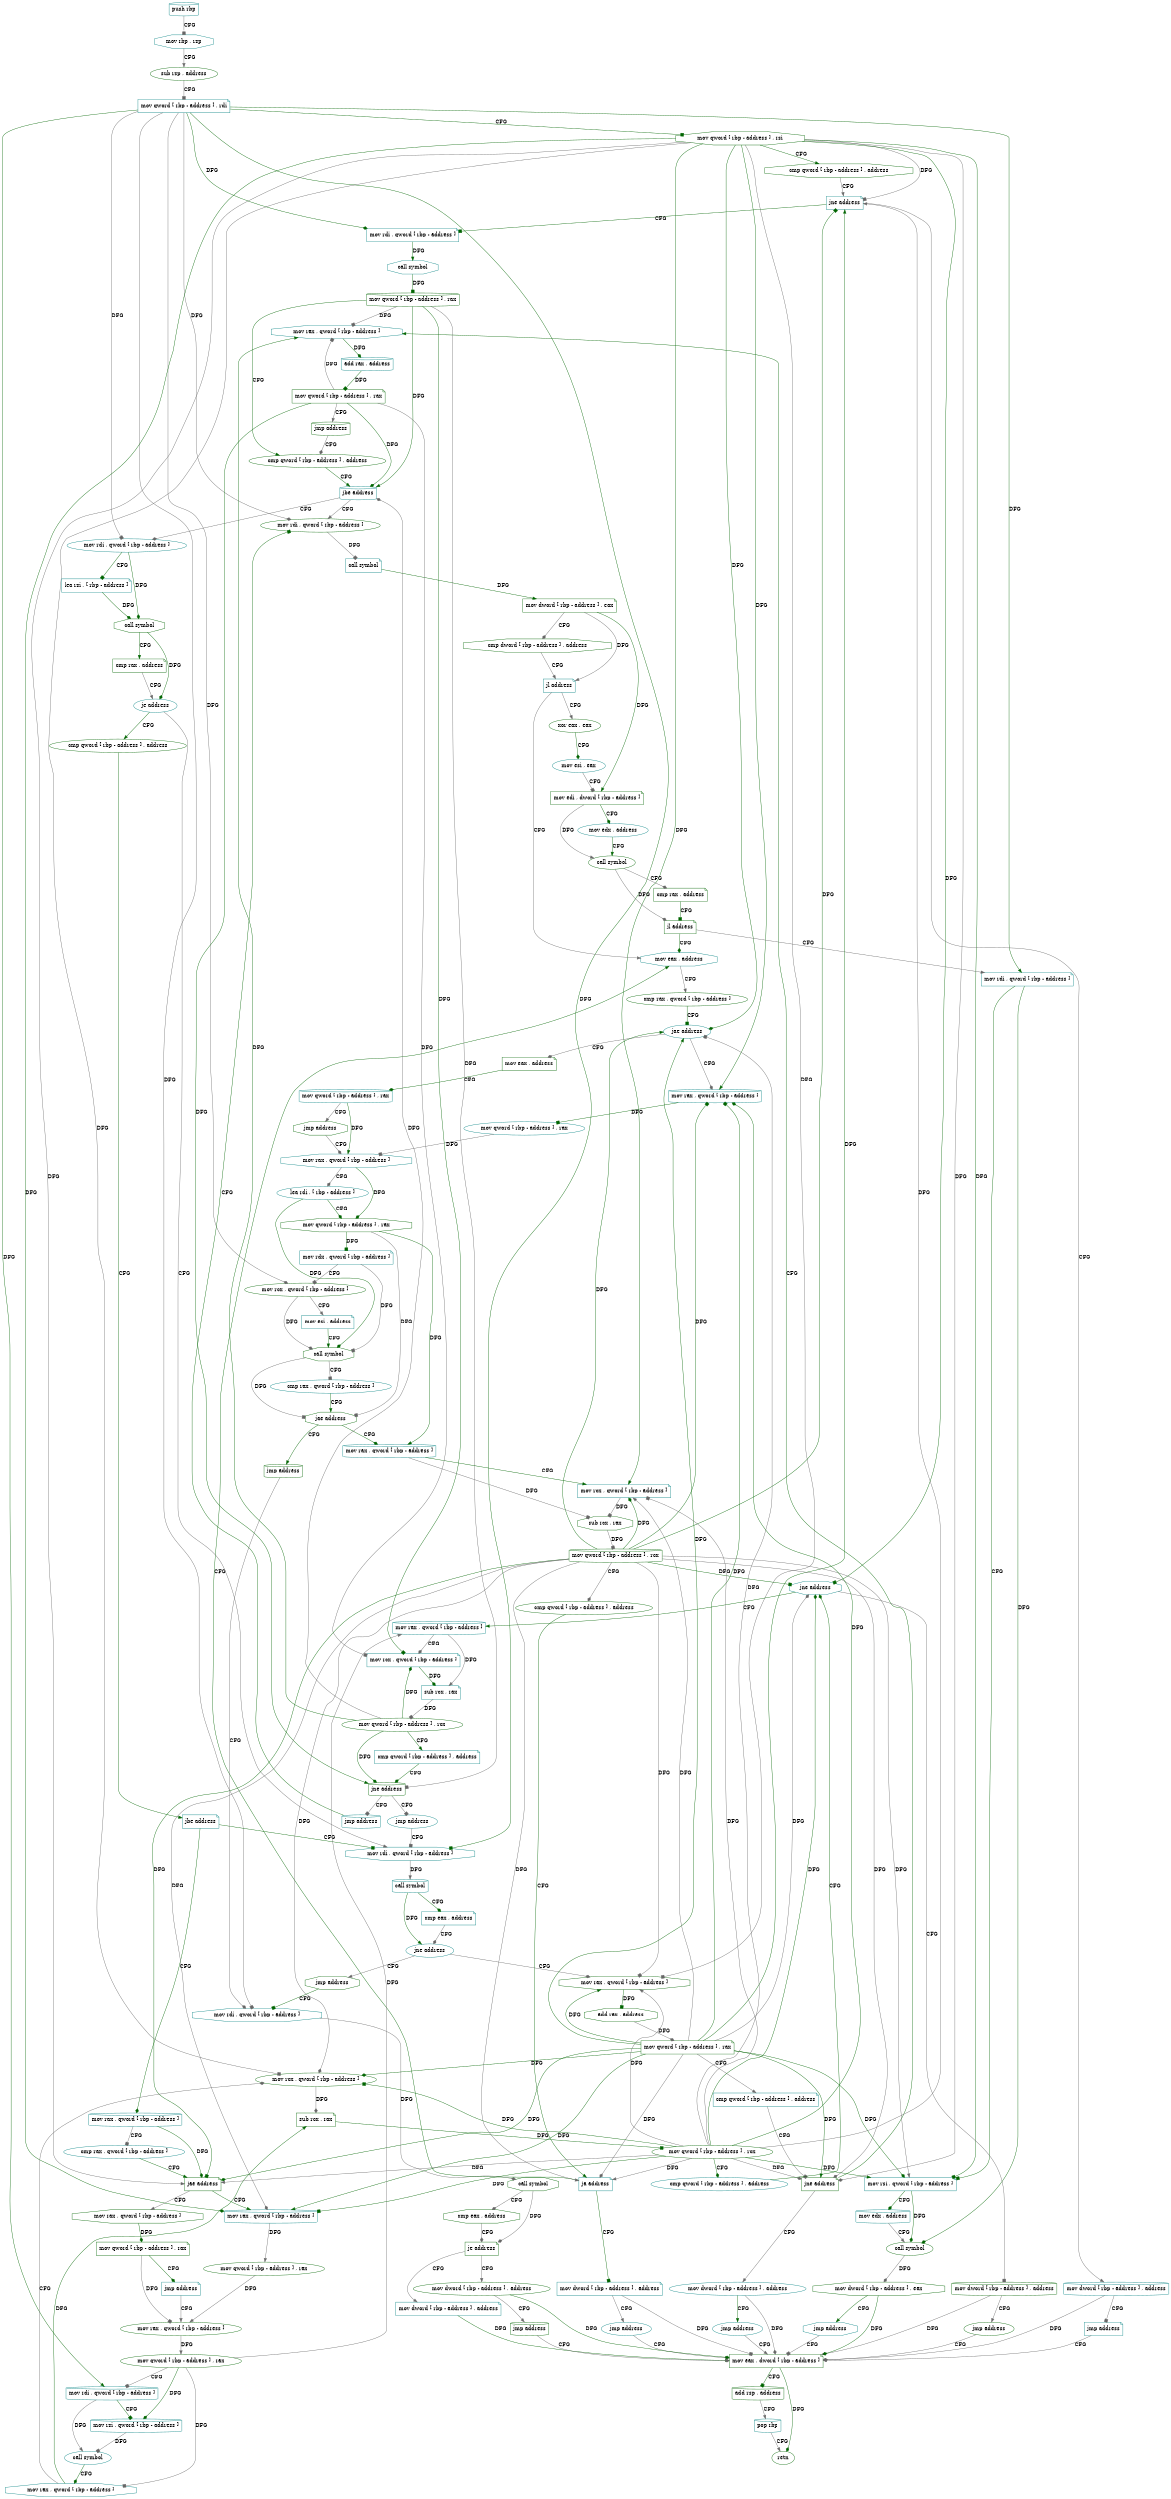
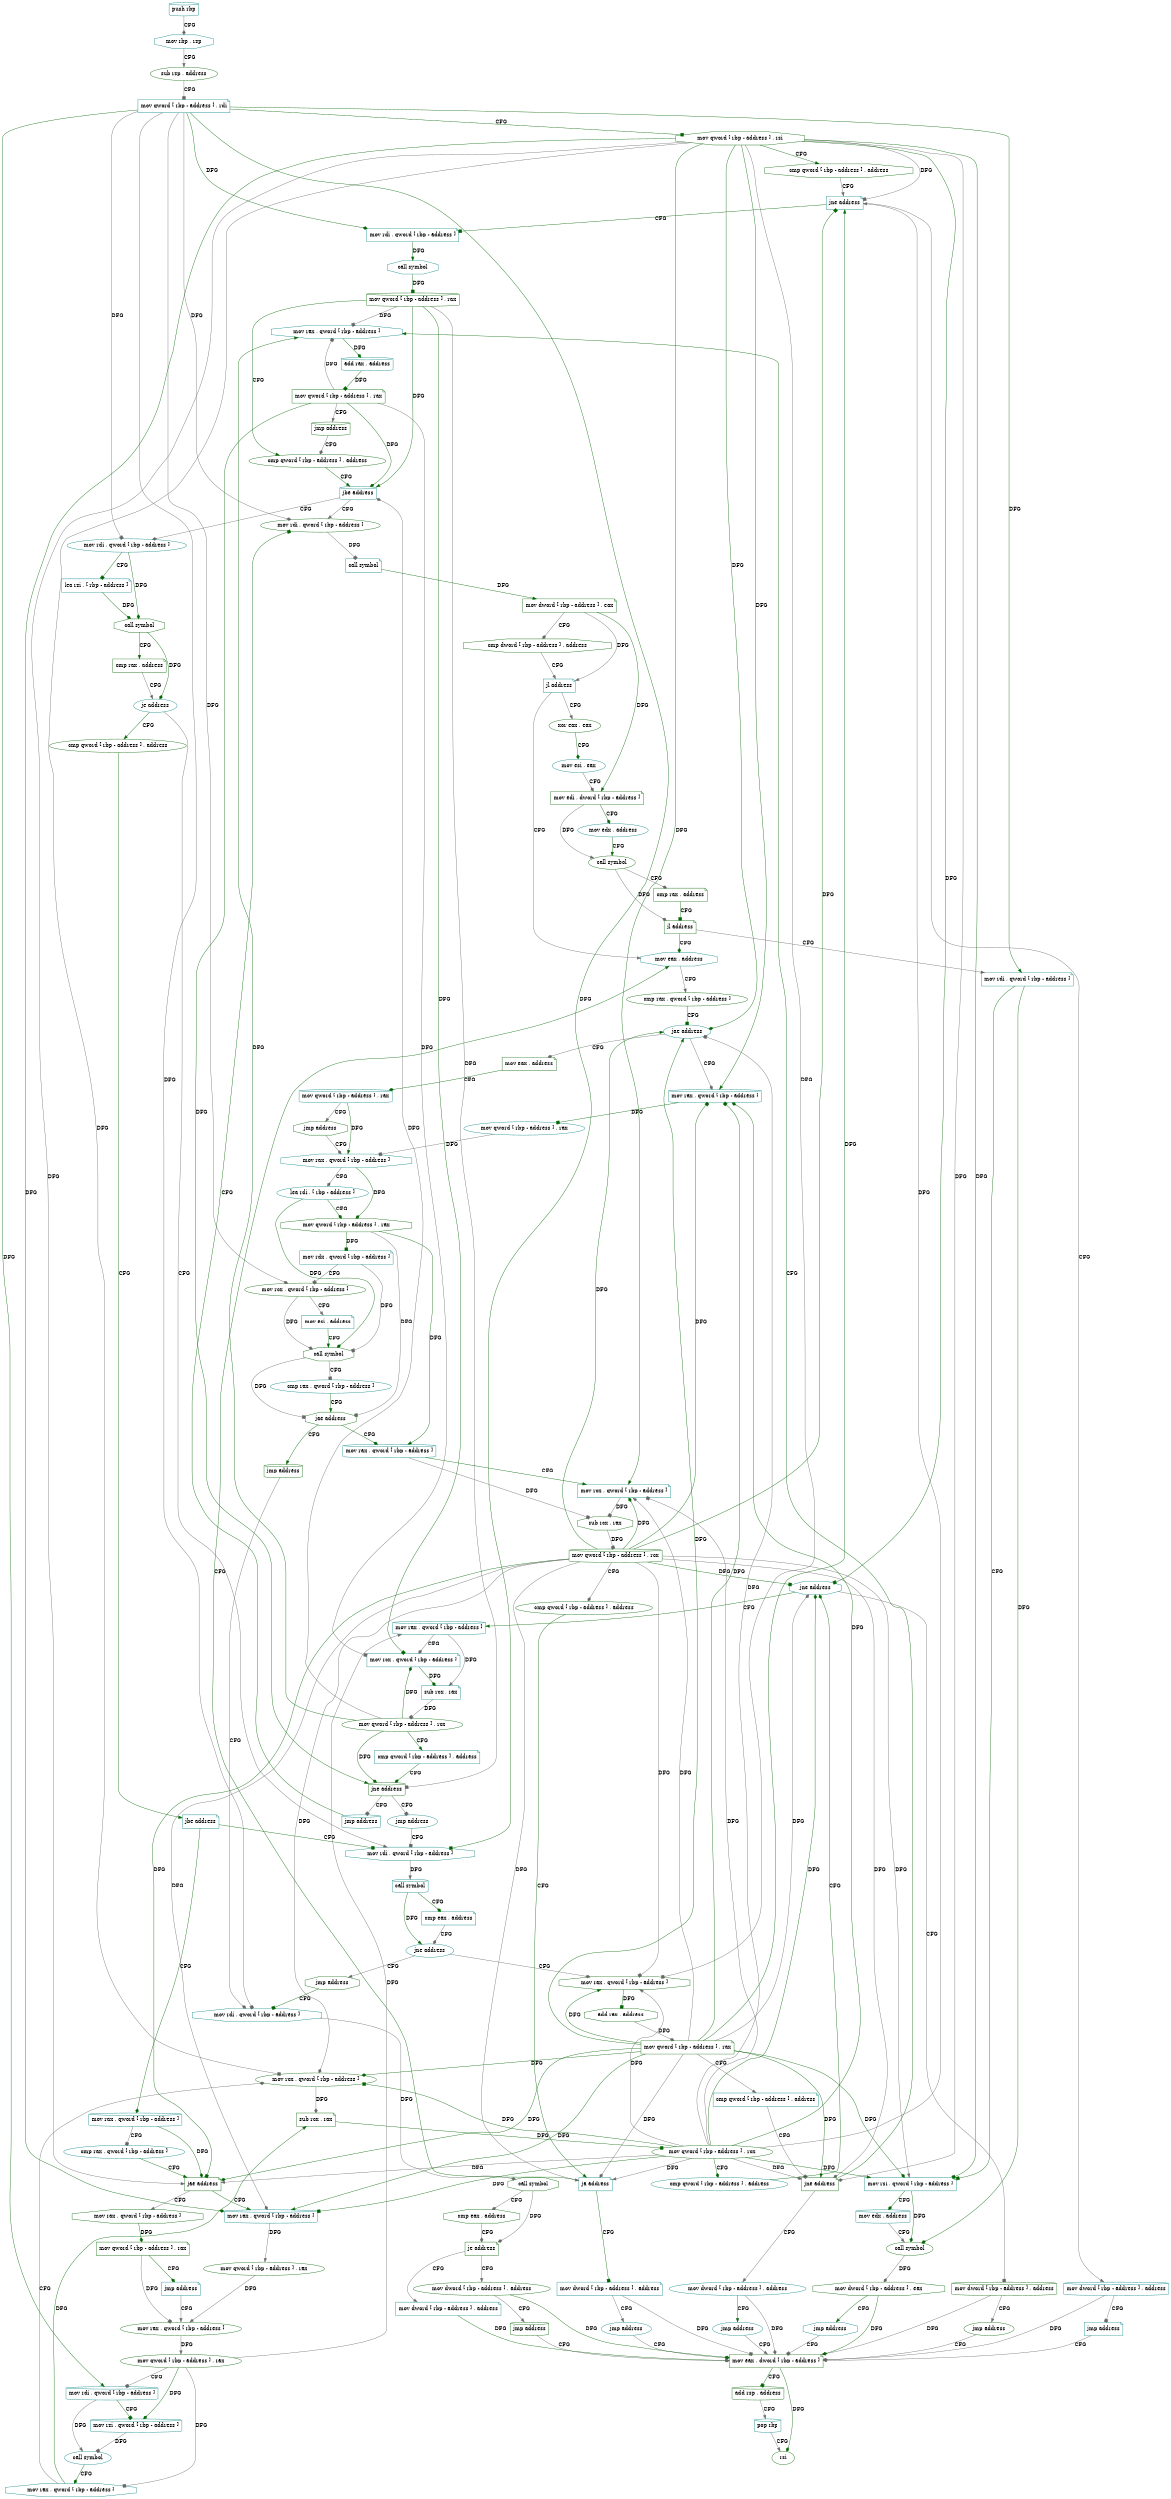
edge "push rbp" -> "mov rbp , rsp": arrowhead box -> diamond
edge "mov esi , eax" -> "mov edi , dword [ rbp - address ]": arrowhead box -> diamond
node "retn": label "retn" -> "rsi"
